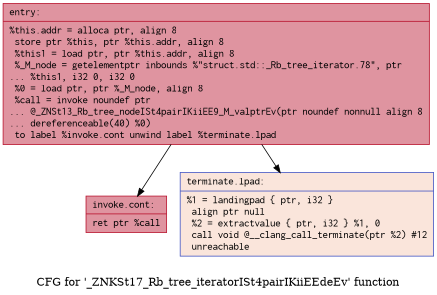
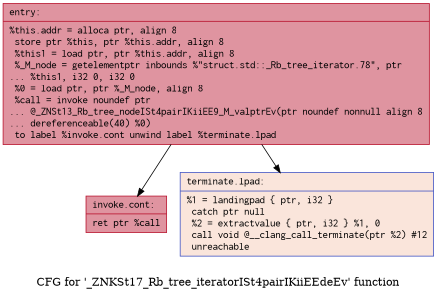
node "terminate.lpad:": text "align ptr null" -> "catch ptr null"
